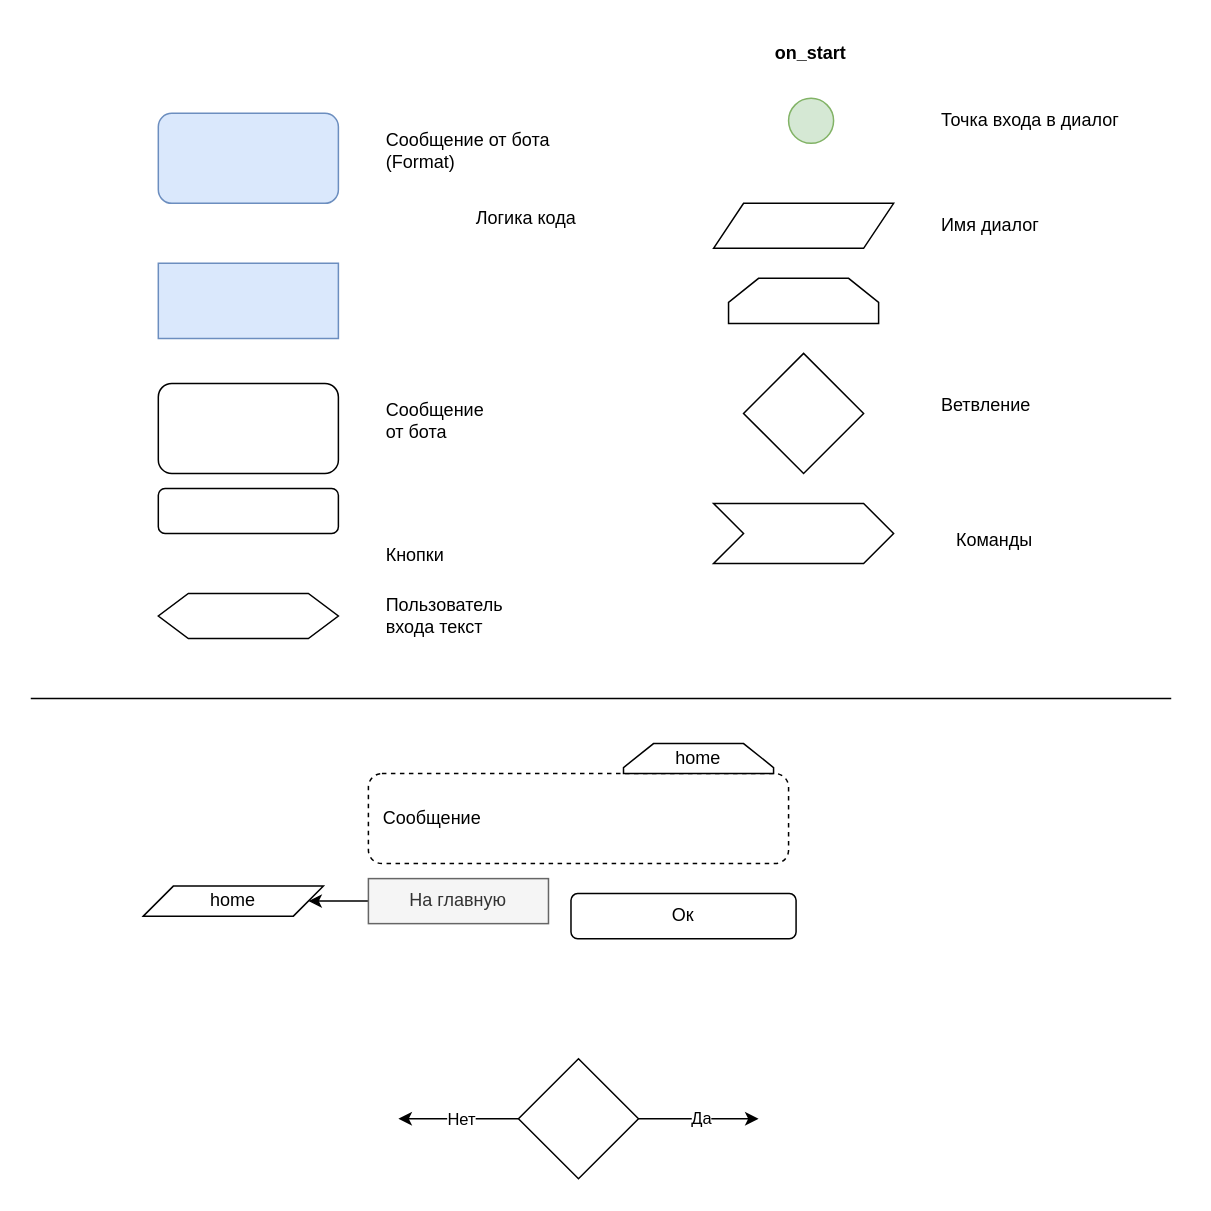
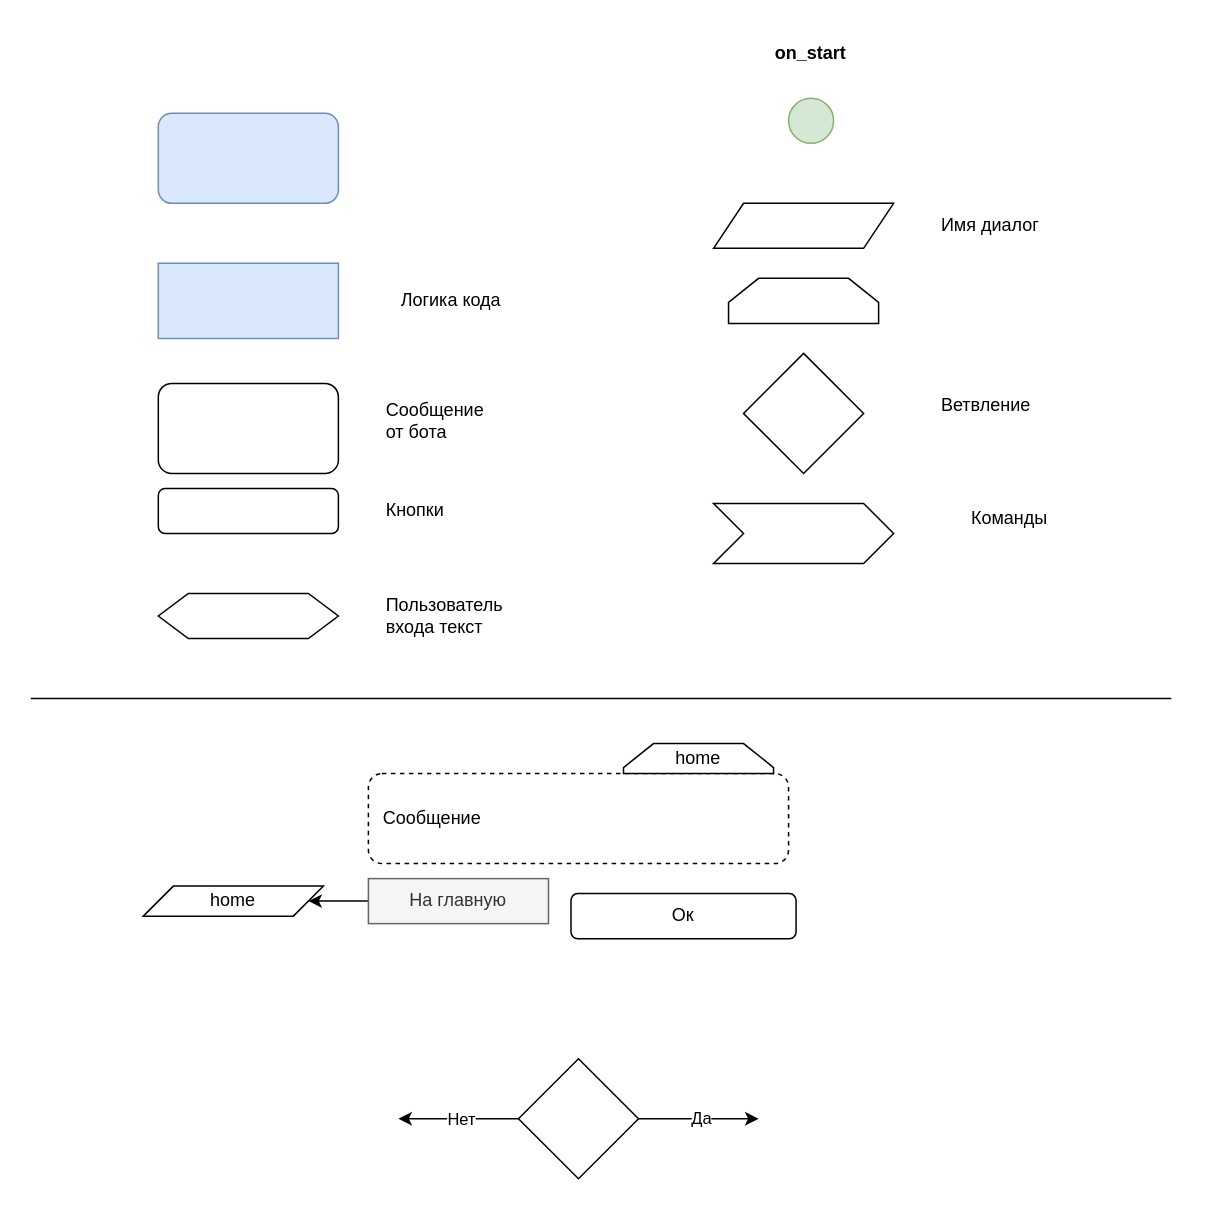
node "Точка входа в диалог": removed
node "Сообщение от бота (Format)": removed
node "Логика кода": moved (533, 218) -> (458, 301)
node "Команды": moved (1066, 541) -> (1081, 518)
node "Кнопки": moved (428, 556) -> (428, 511)
